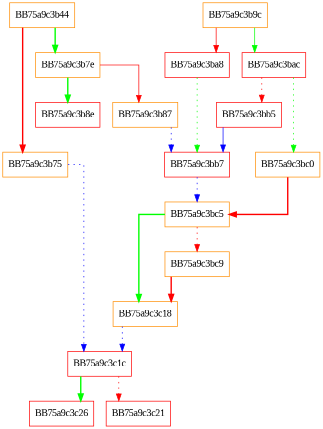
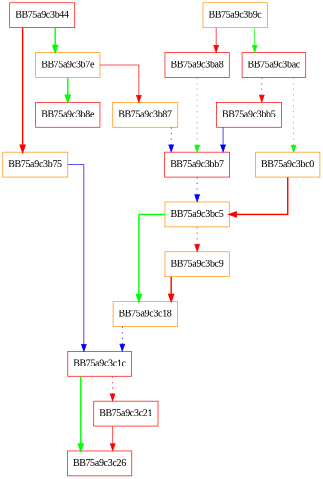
node "BB75a9c3b44": color darkorange -> red
edge "BB75a9c3b75" -> "BB75a9c3c1c": style dotted -> solid
edge "BB75a9c3c21" -> "BB75a9c3c26": added
